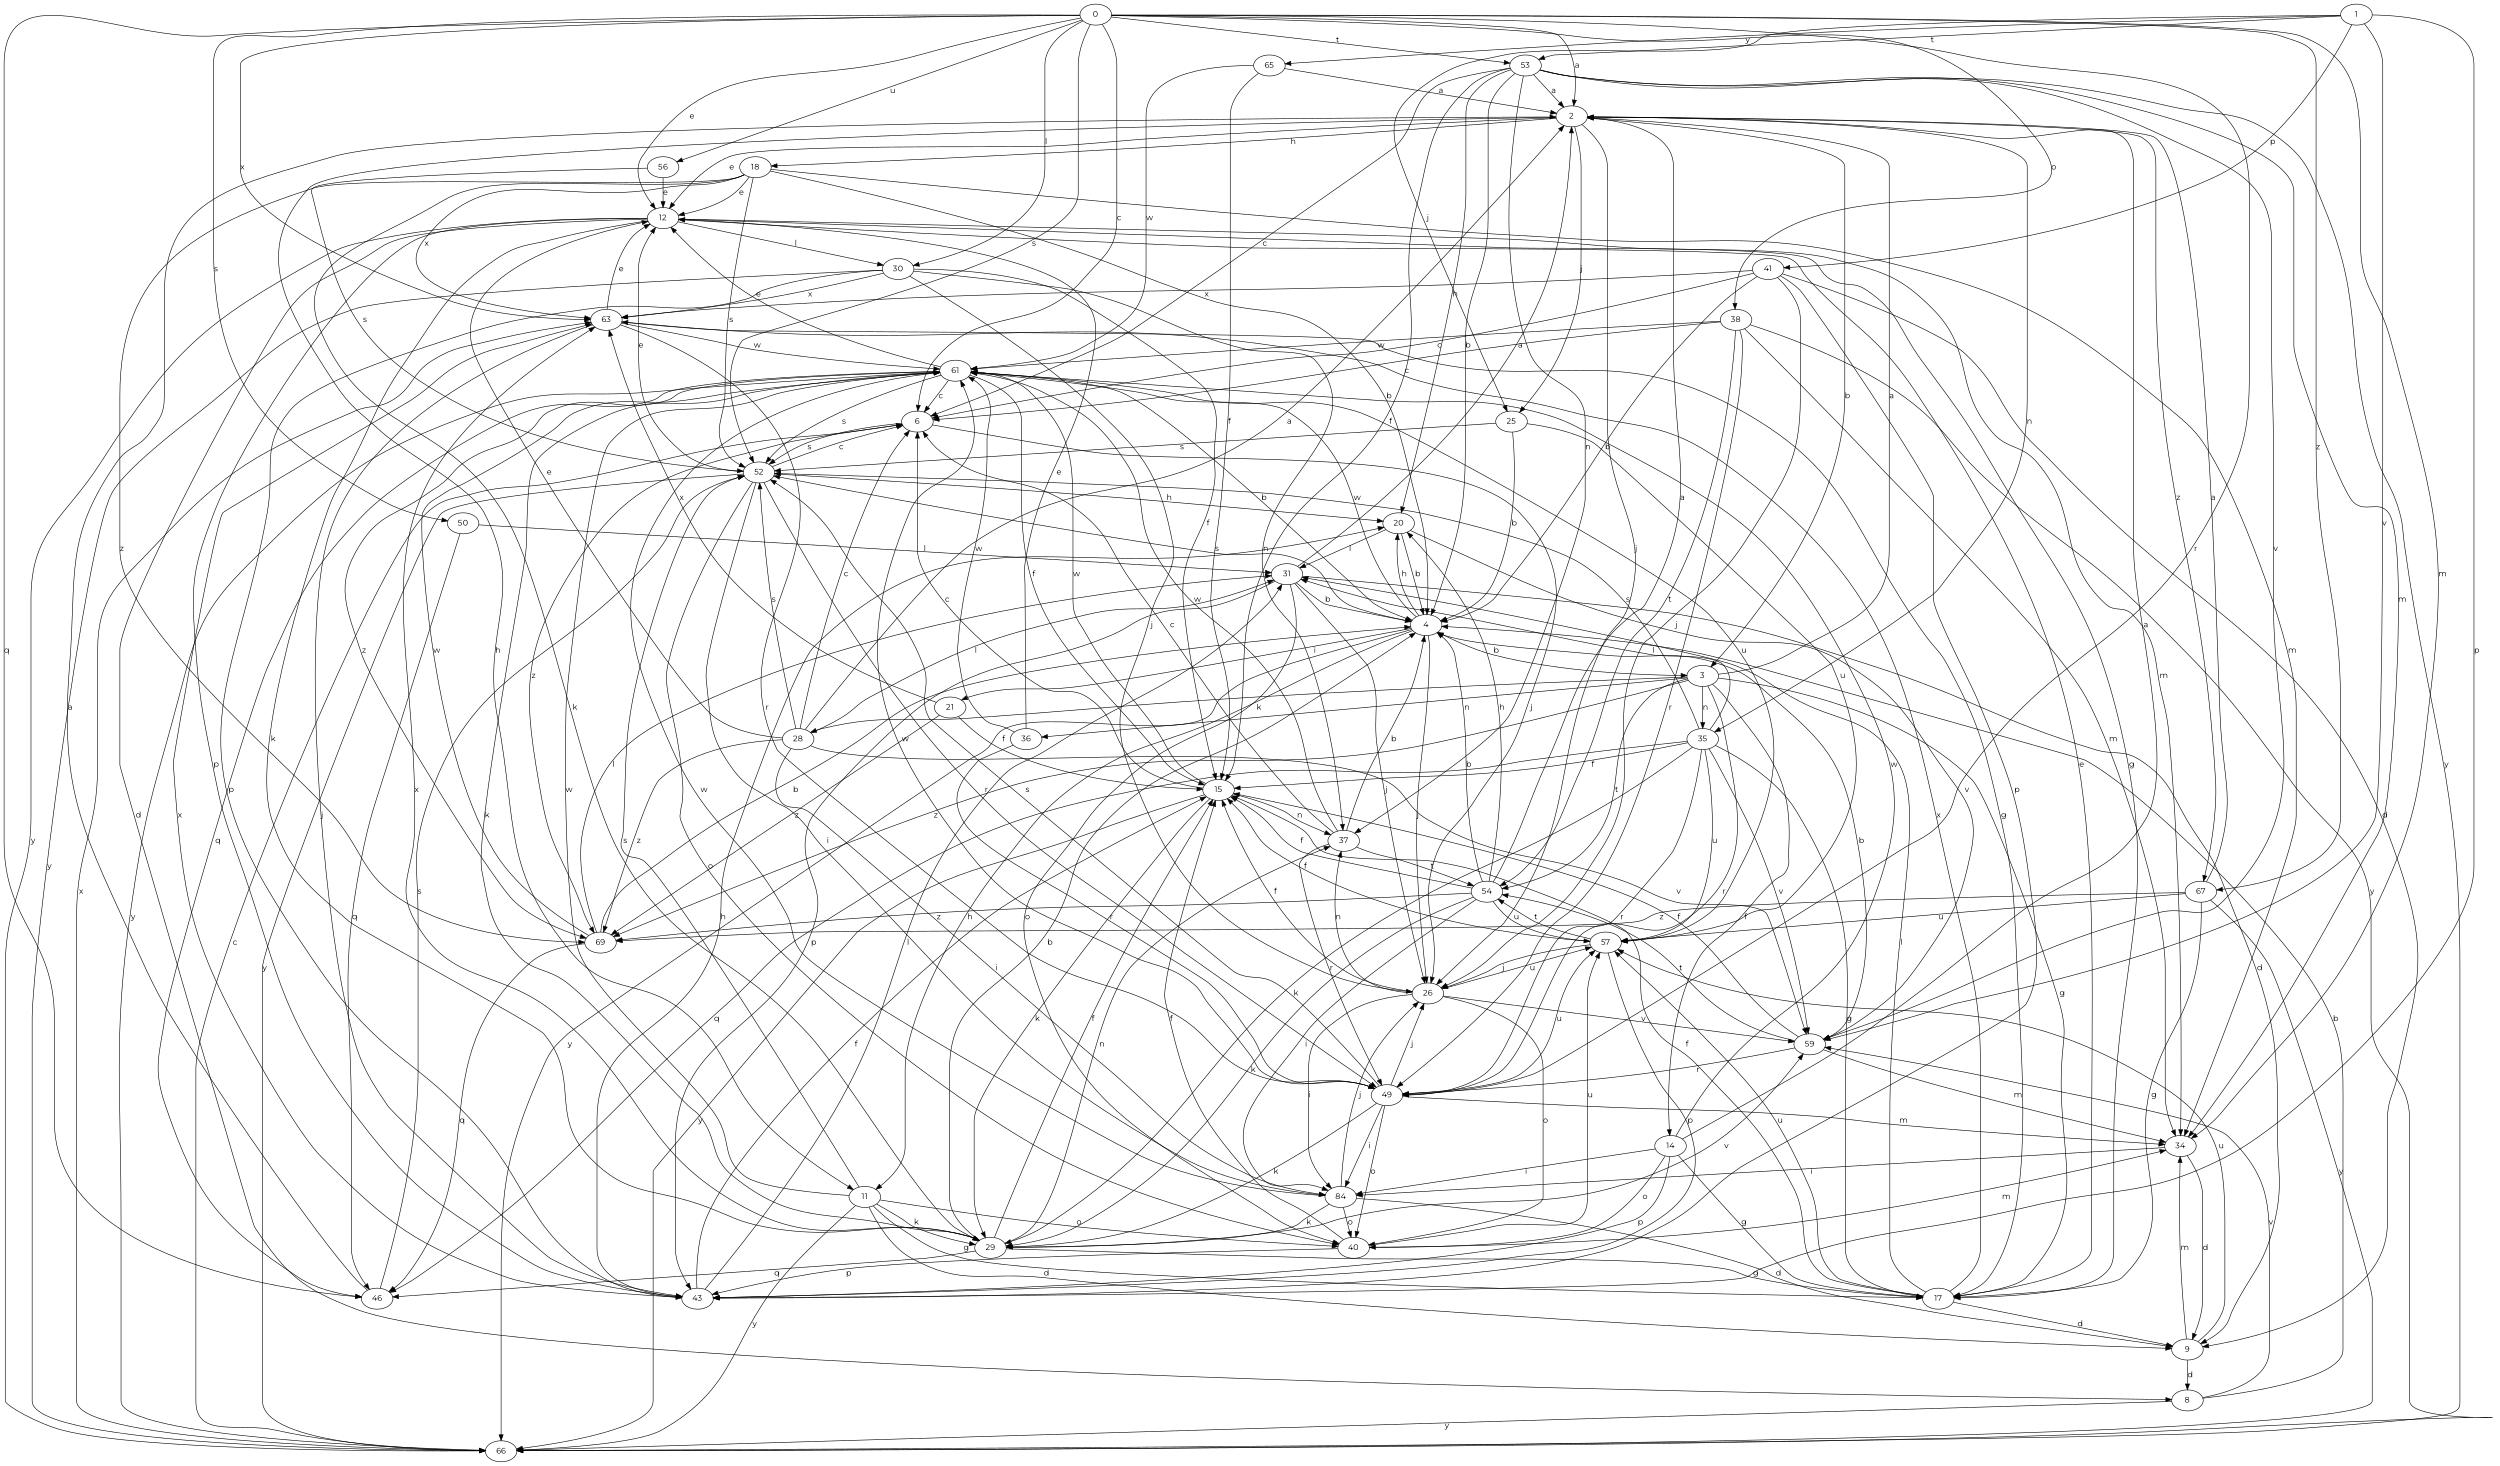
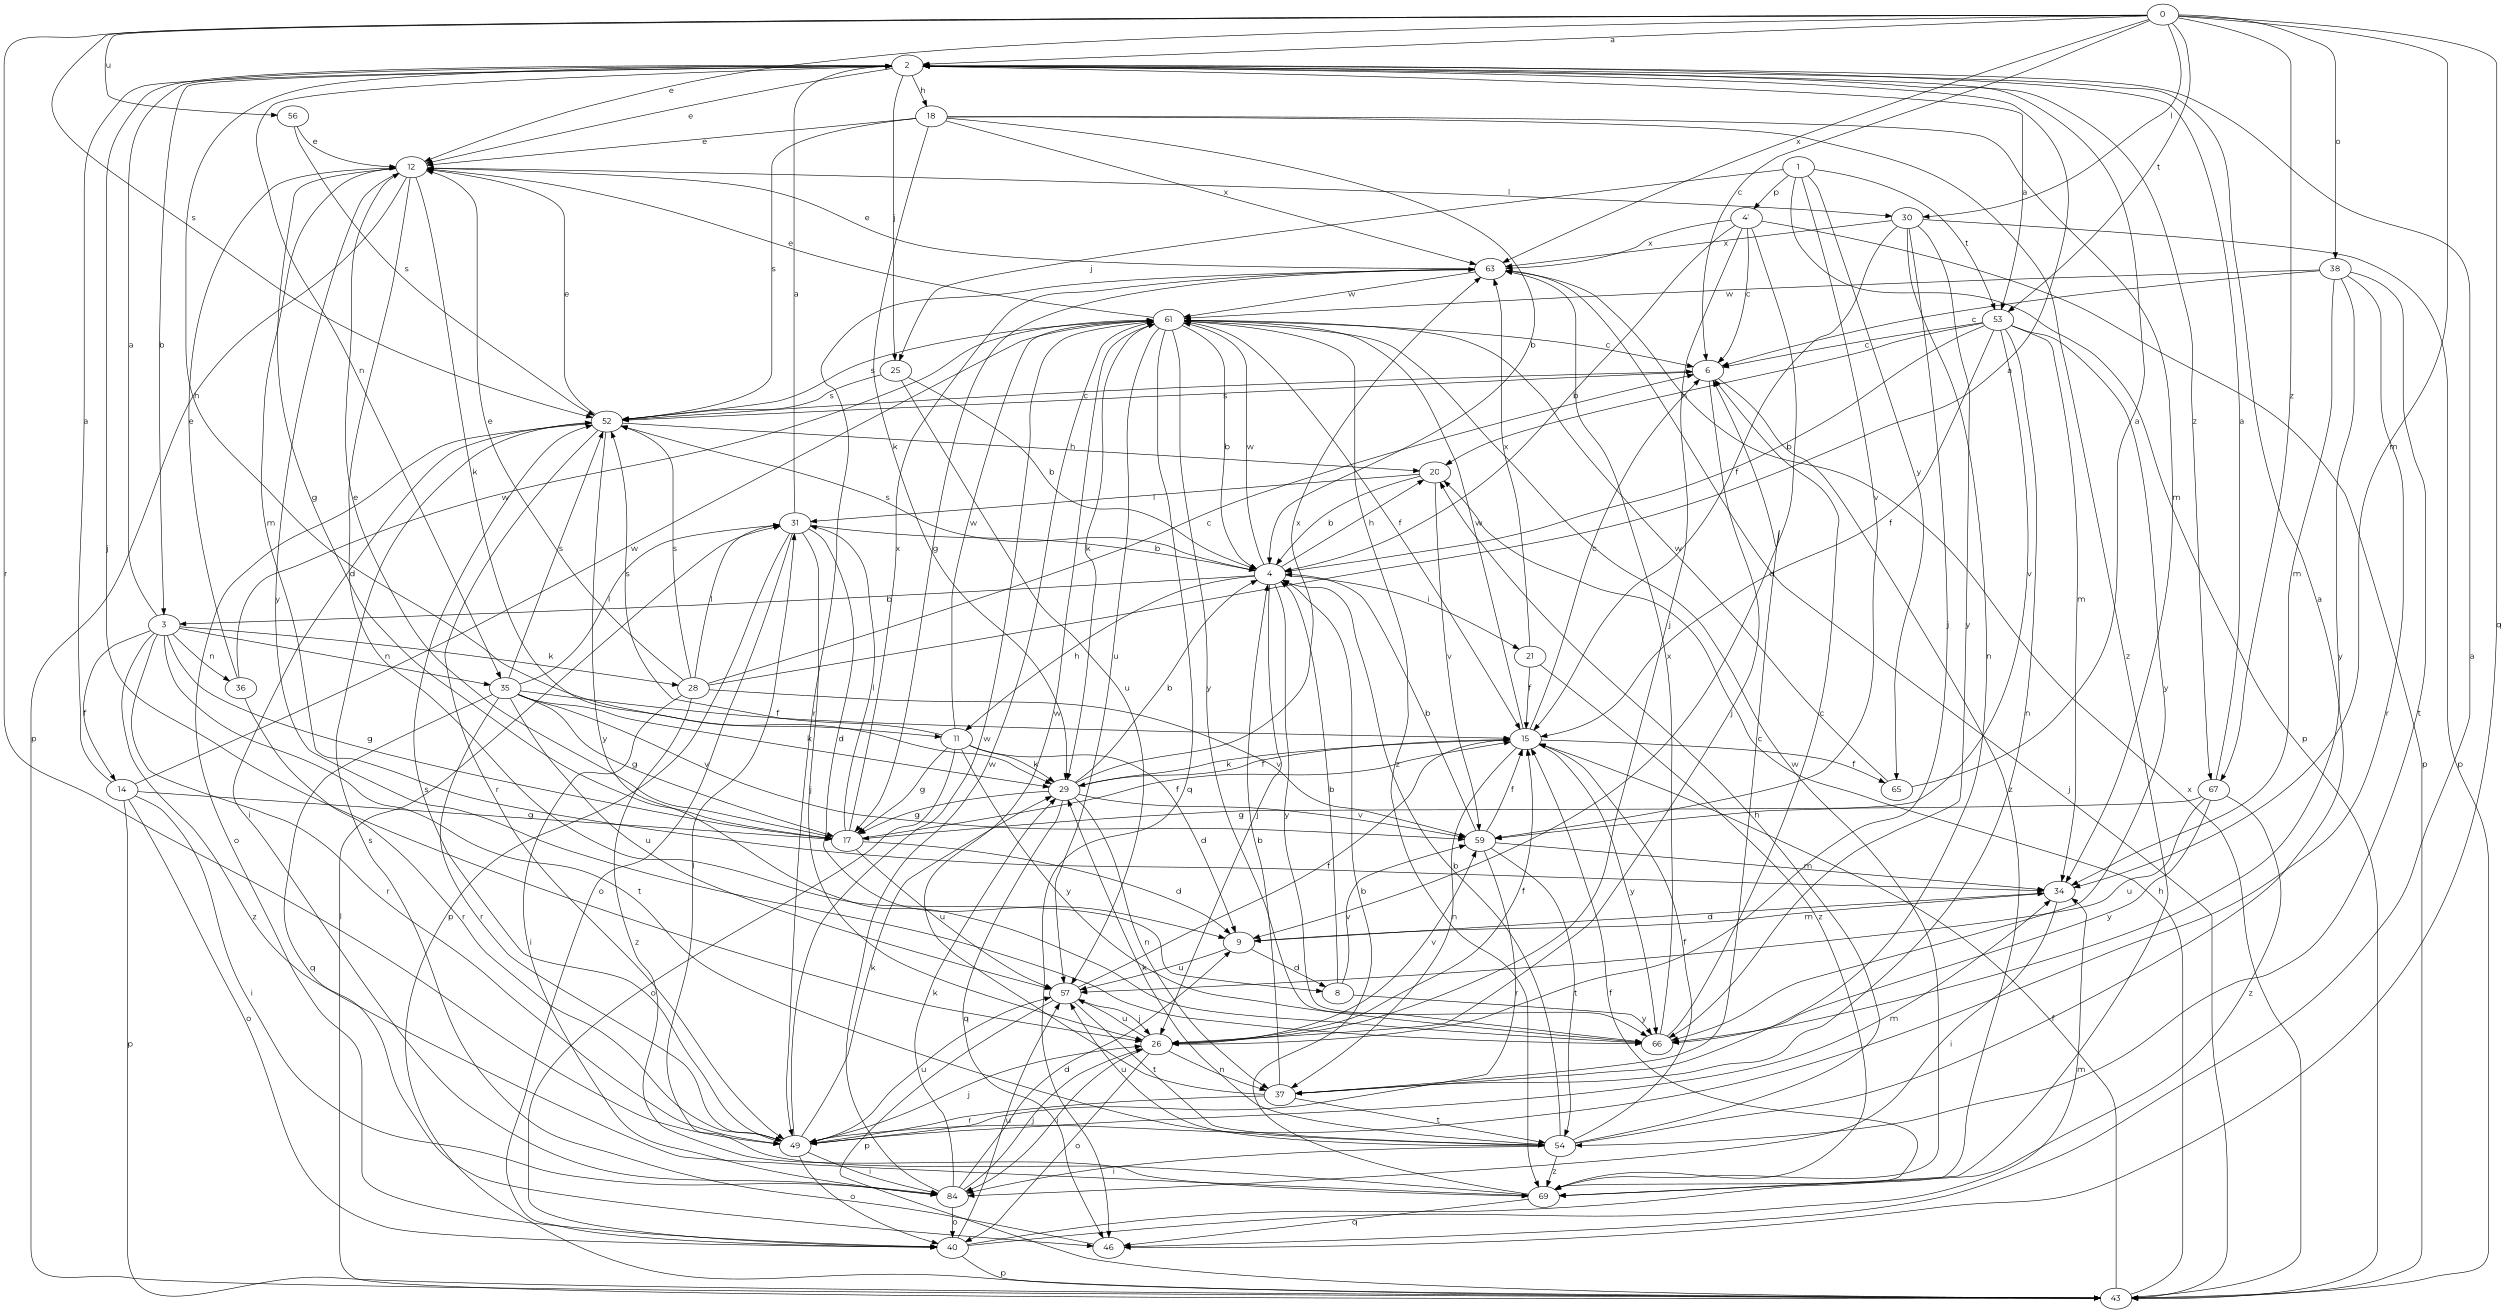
edge "53" -> "2": reversed
edge "65" -> "15": reversed
node "50": removed
